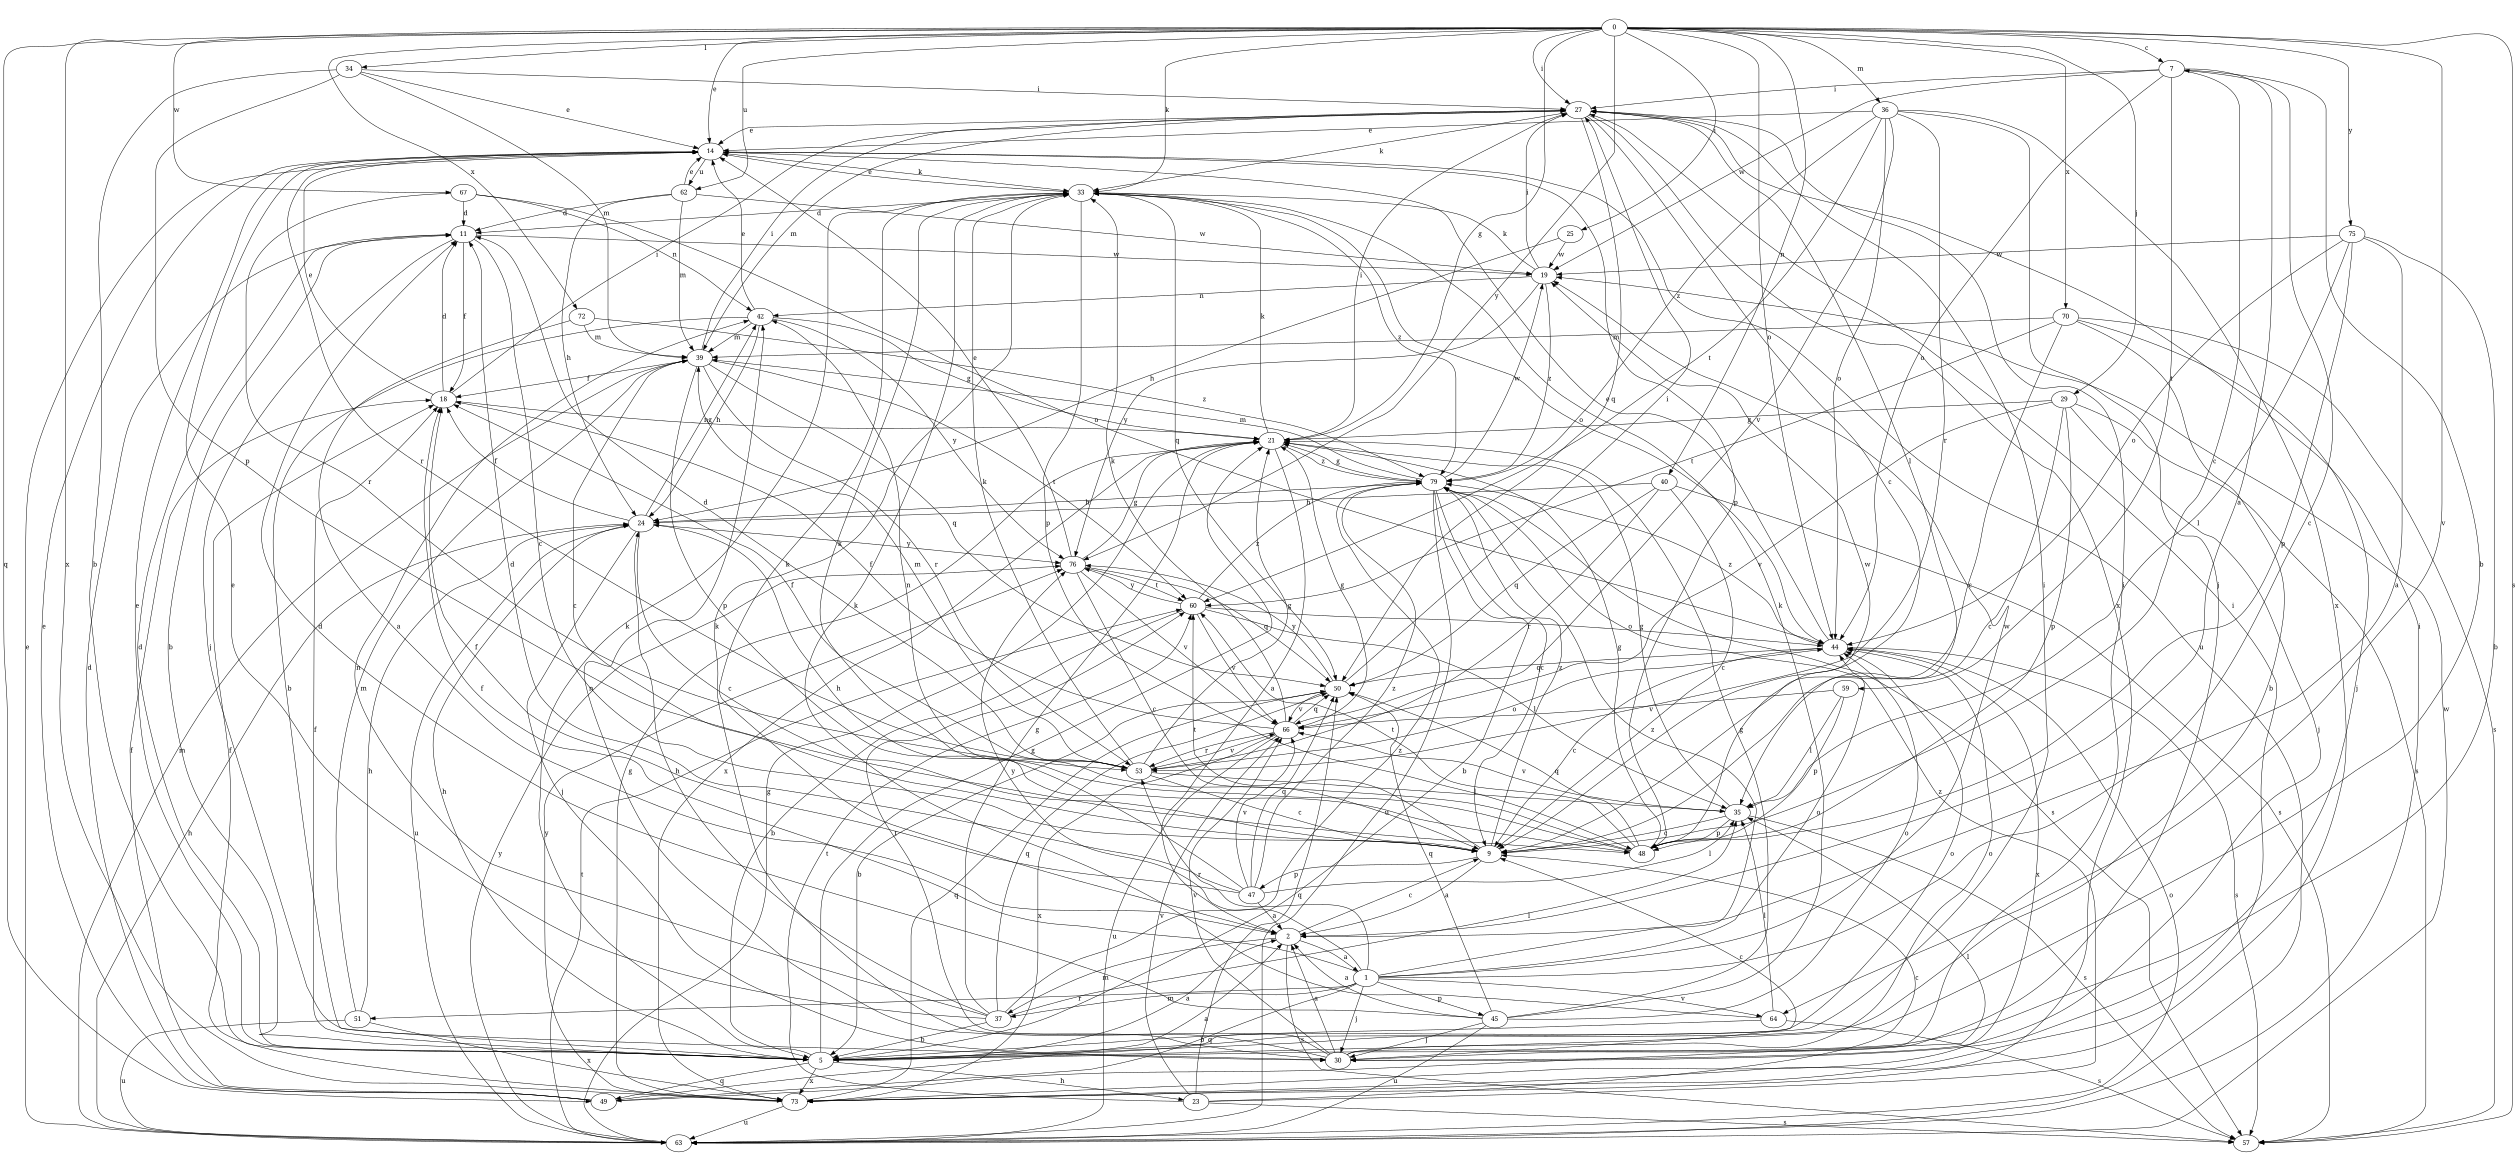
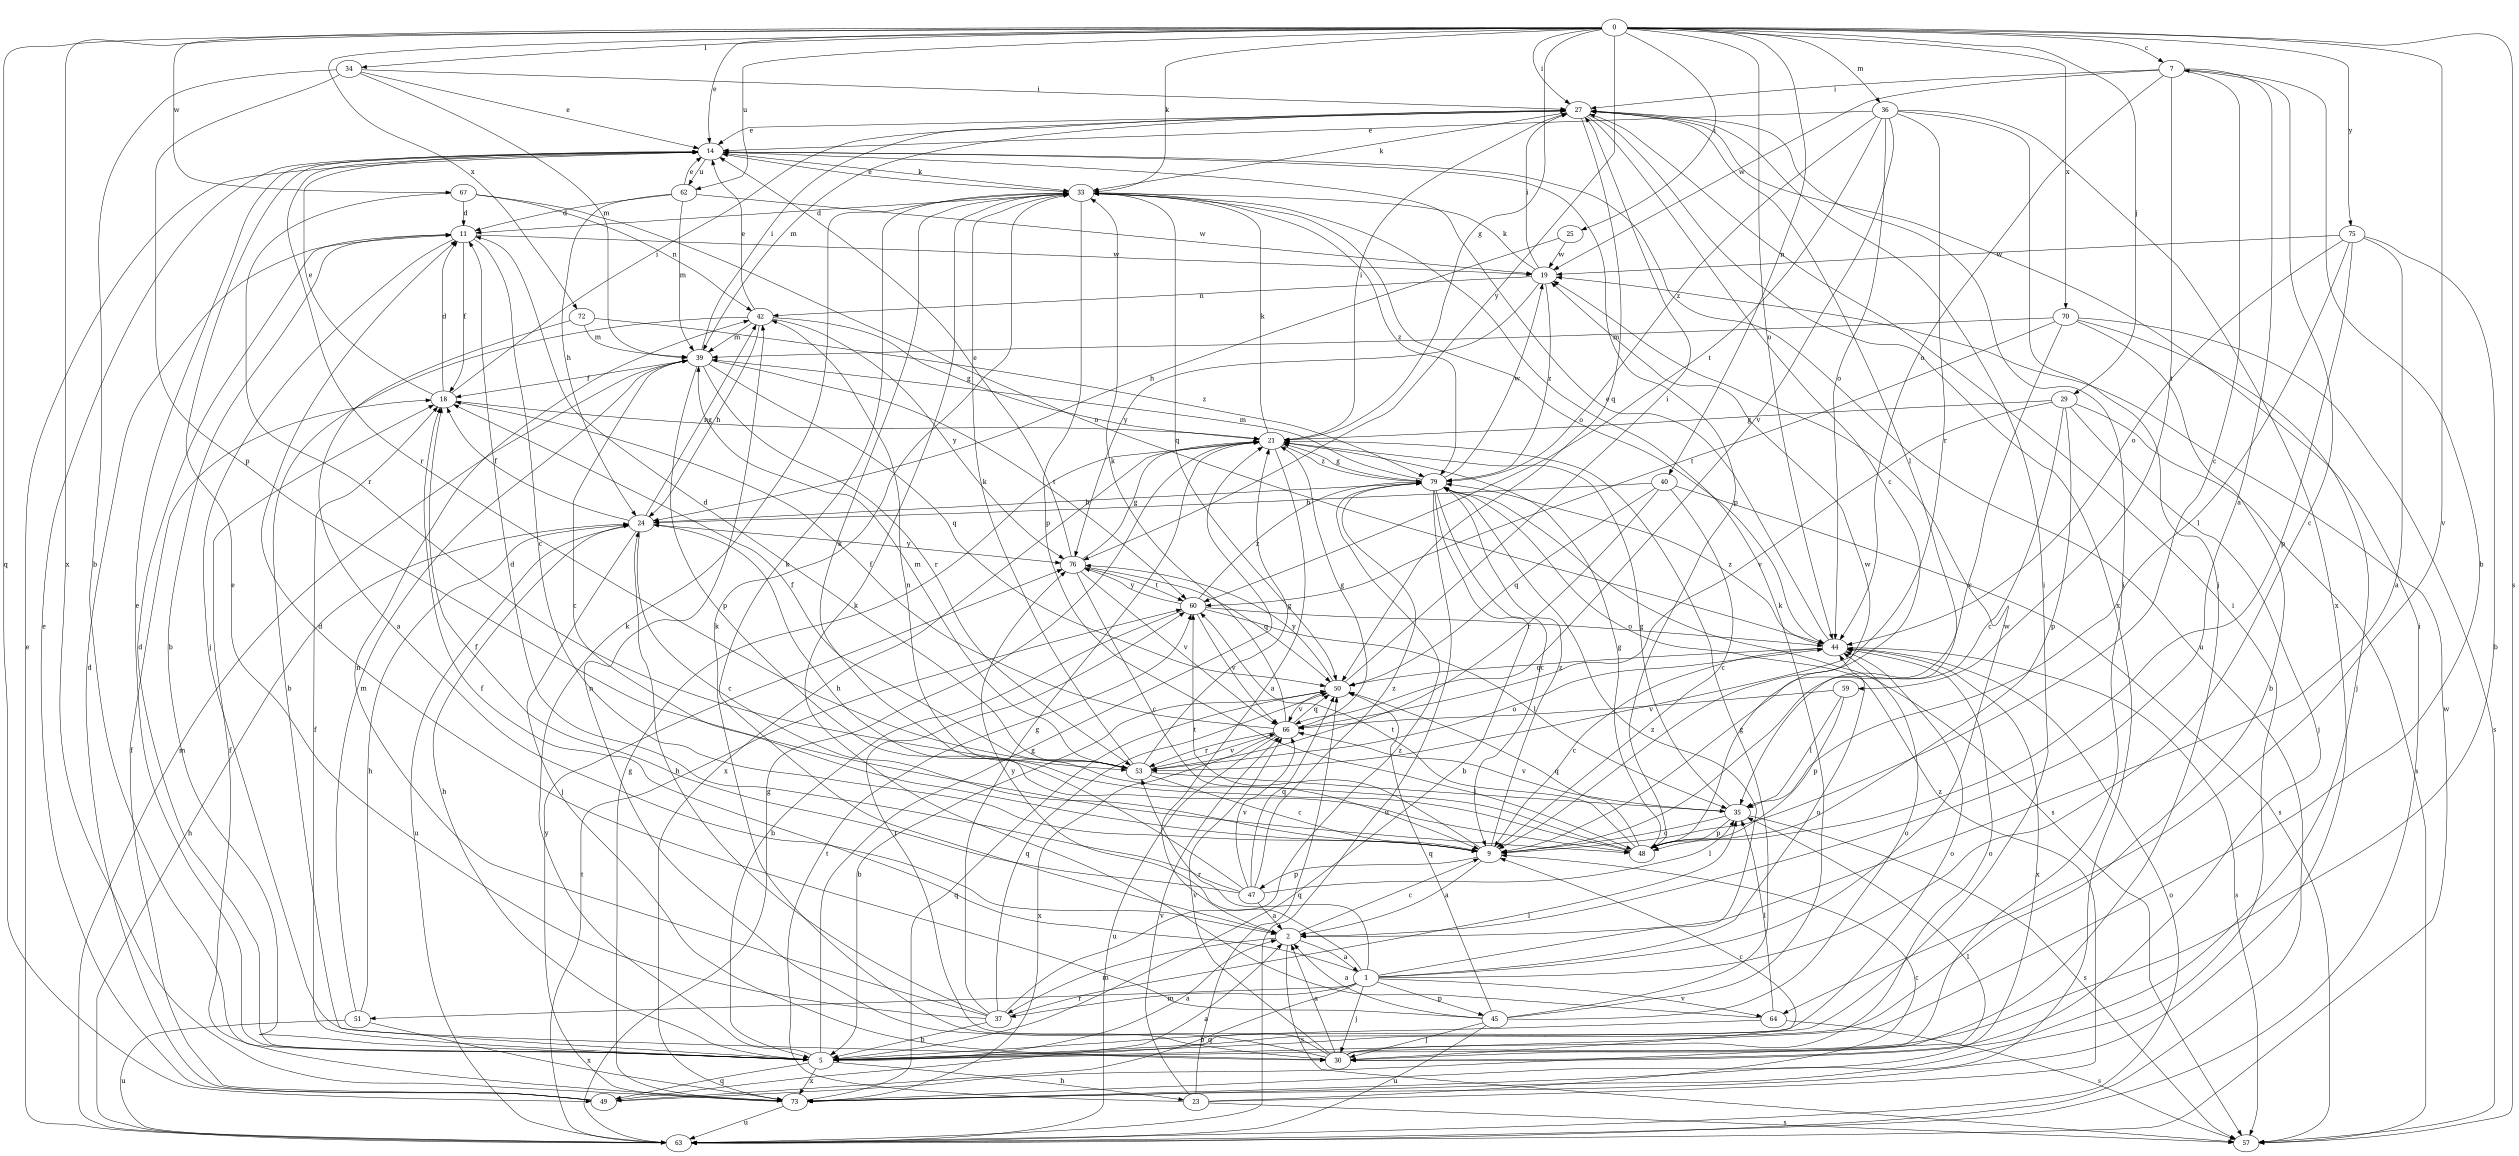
edge "63" -> "76": removed, label "y"
